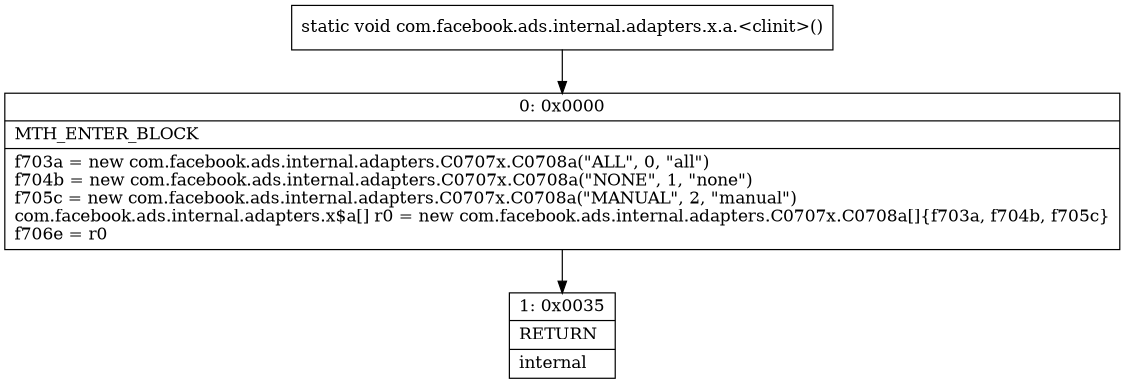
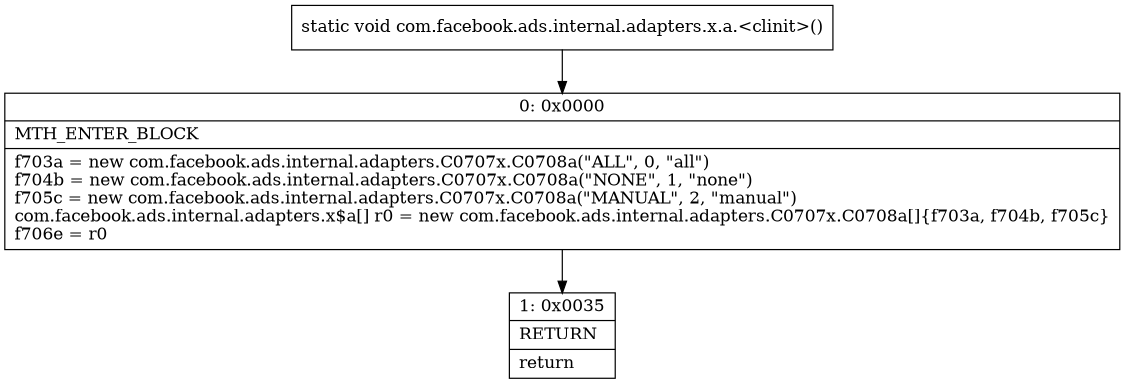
node "1: 0x0035": text "internal" -> "return"
